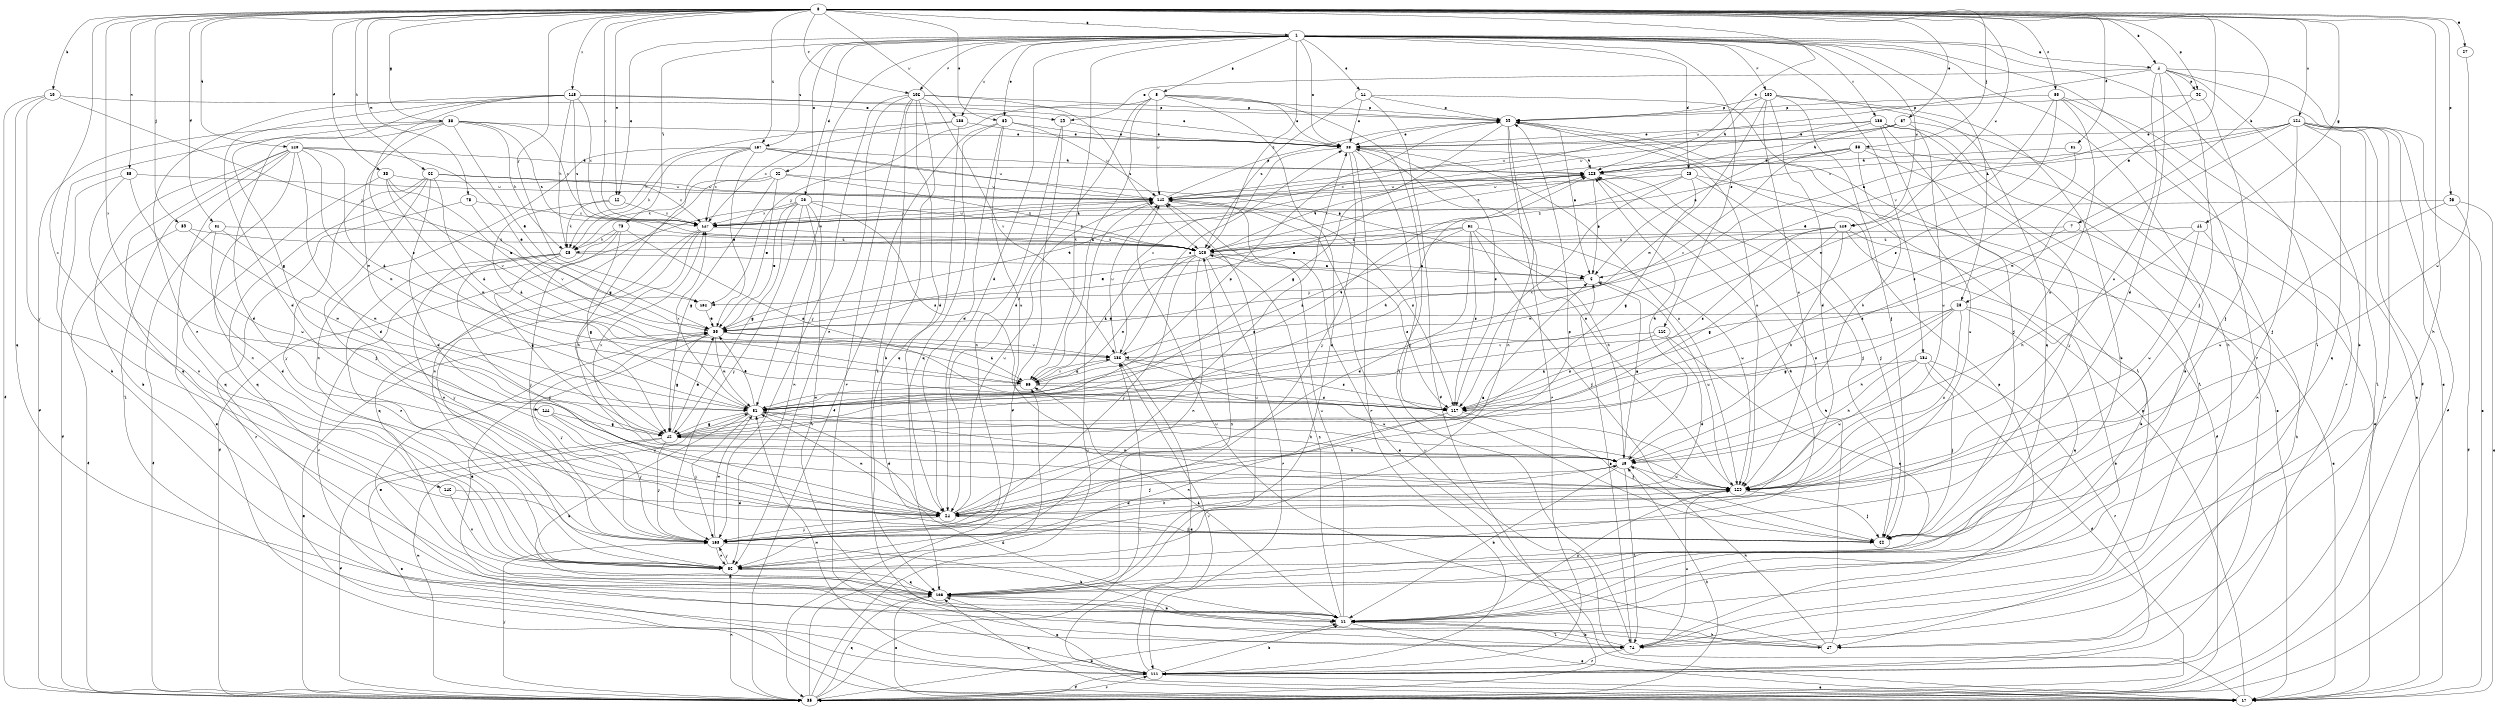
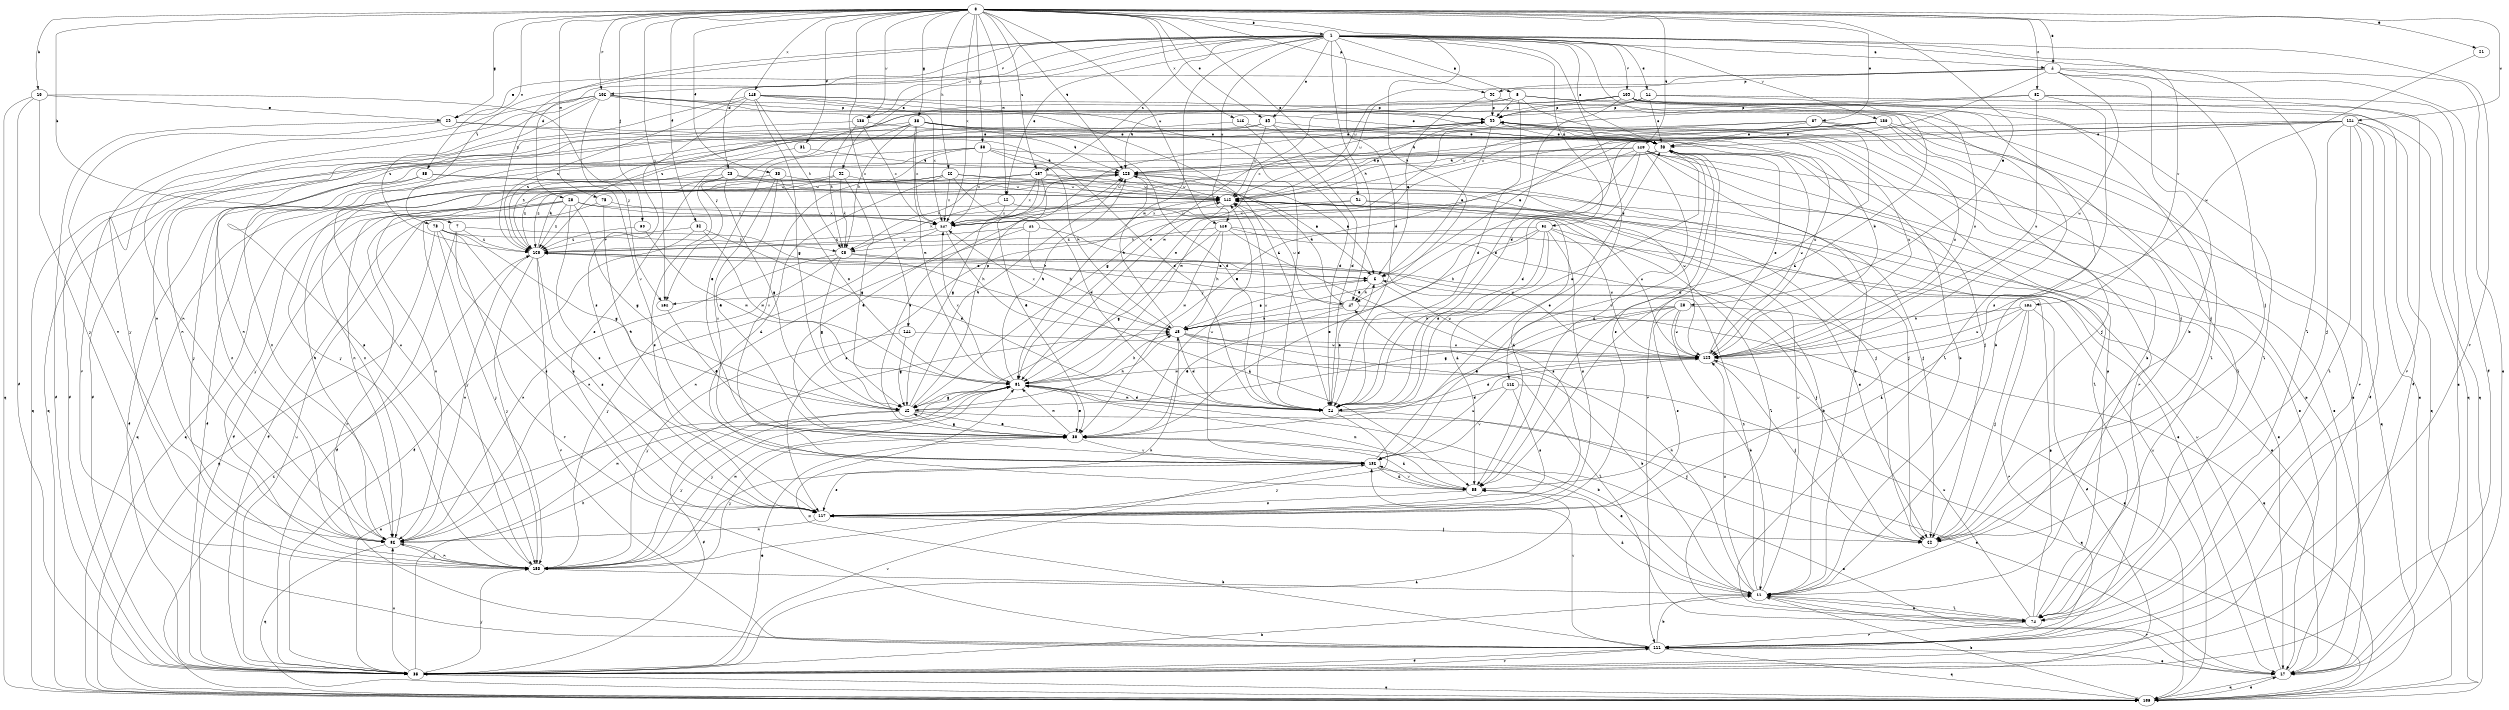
edge "0" -> "41": now "0" -> "29"
edge "1" -> "28": now "1" -> "52"
node "27": label "27" -> "21"
node "80": label "80" -> "82"
edge "5" -> "93": now "146" -> "93"
edge "29" -> "24": added, label "d"
edge "157" -> "123": now "38" -> "123"
node "95": label "95" -> "94"
edge "32" -> "160": label "z" -> "r"
edge "92" -> "30": removed, label "e"
edge "20" -> "30": removed, label "e"
edge "75" -> "136": label "v" -> "t"
edge "6" -> "47": added, label "h"
edge "23" -> "117": label "x" -> "s"
edge "106" -> "24": label "d" -> "i"
edge "52" -> "62": label "j" -> "c"
edge "160" -> "81": now "86" -> "81"
edge "106" -> "11": now "106" -> "129"
edge "48" -> "24": label "j" -> "d"
edge "147" -> "105": now "73" -> "105"
edge "11" -> "17": label "c" -> "r"
edge "59" -> "35": now "7" -> "35"
